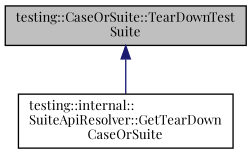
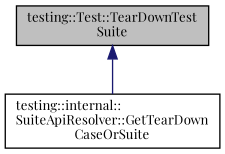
node "testing::CaseOrSuite::TearDownTest Suite": label "testing::CaseOrSuite::TearDownTest Suite" -> "testing::Test::TearDownTest Suite"
